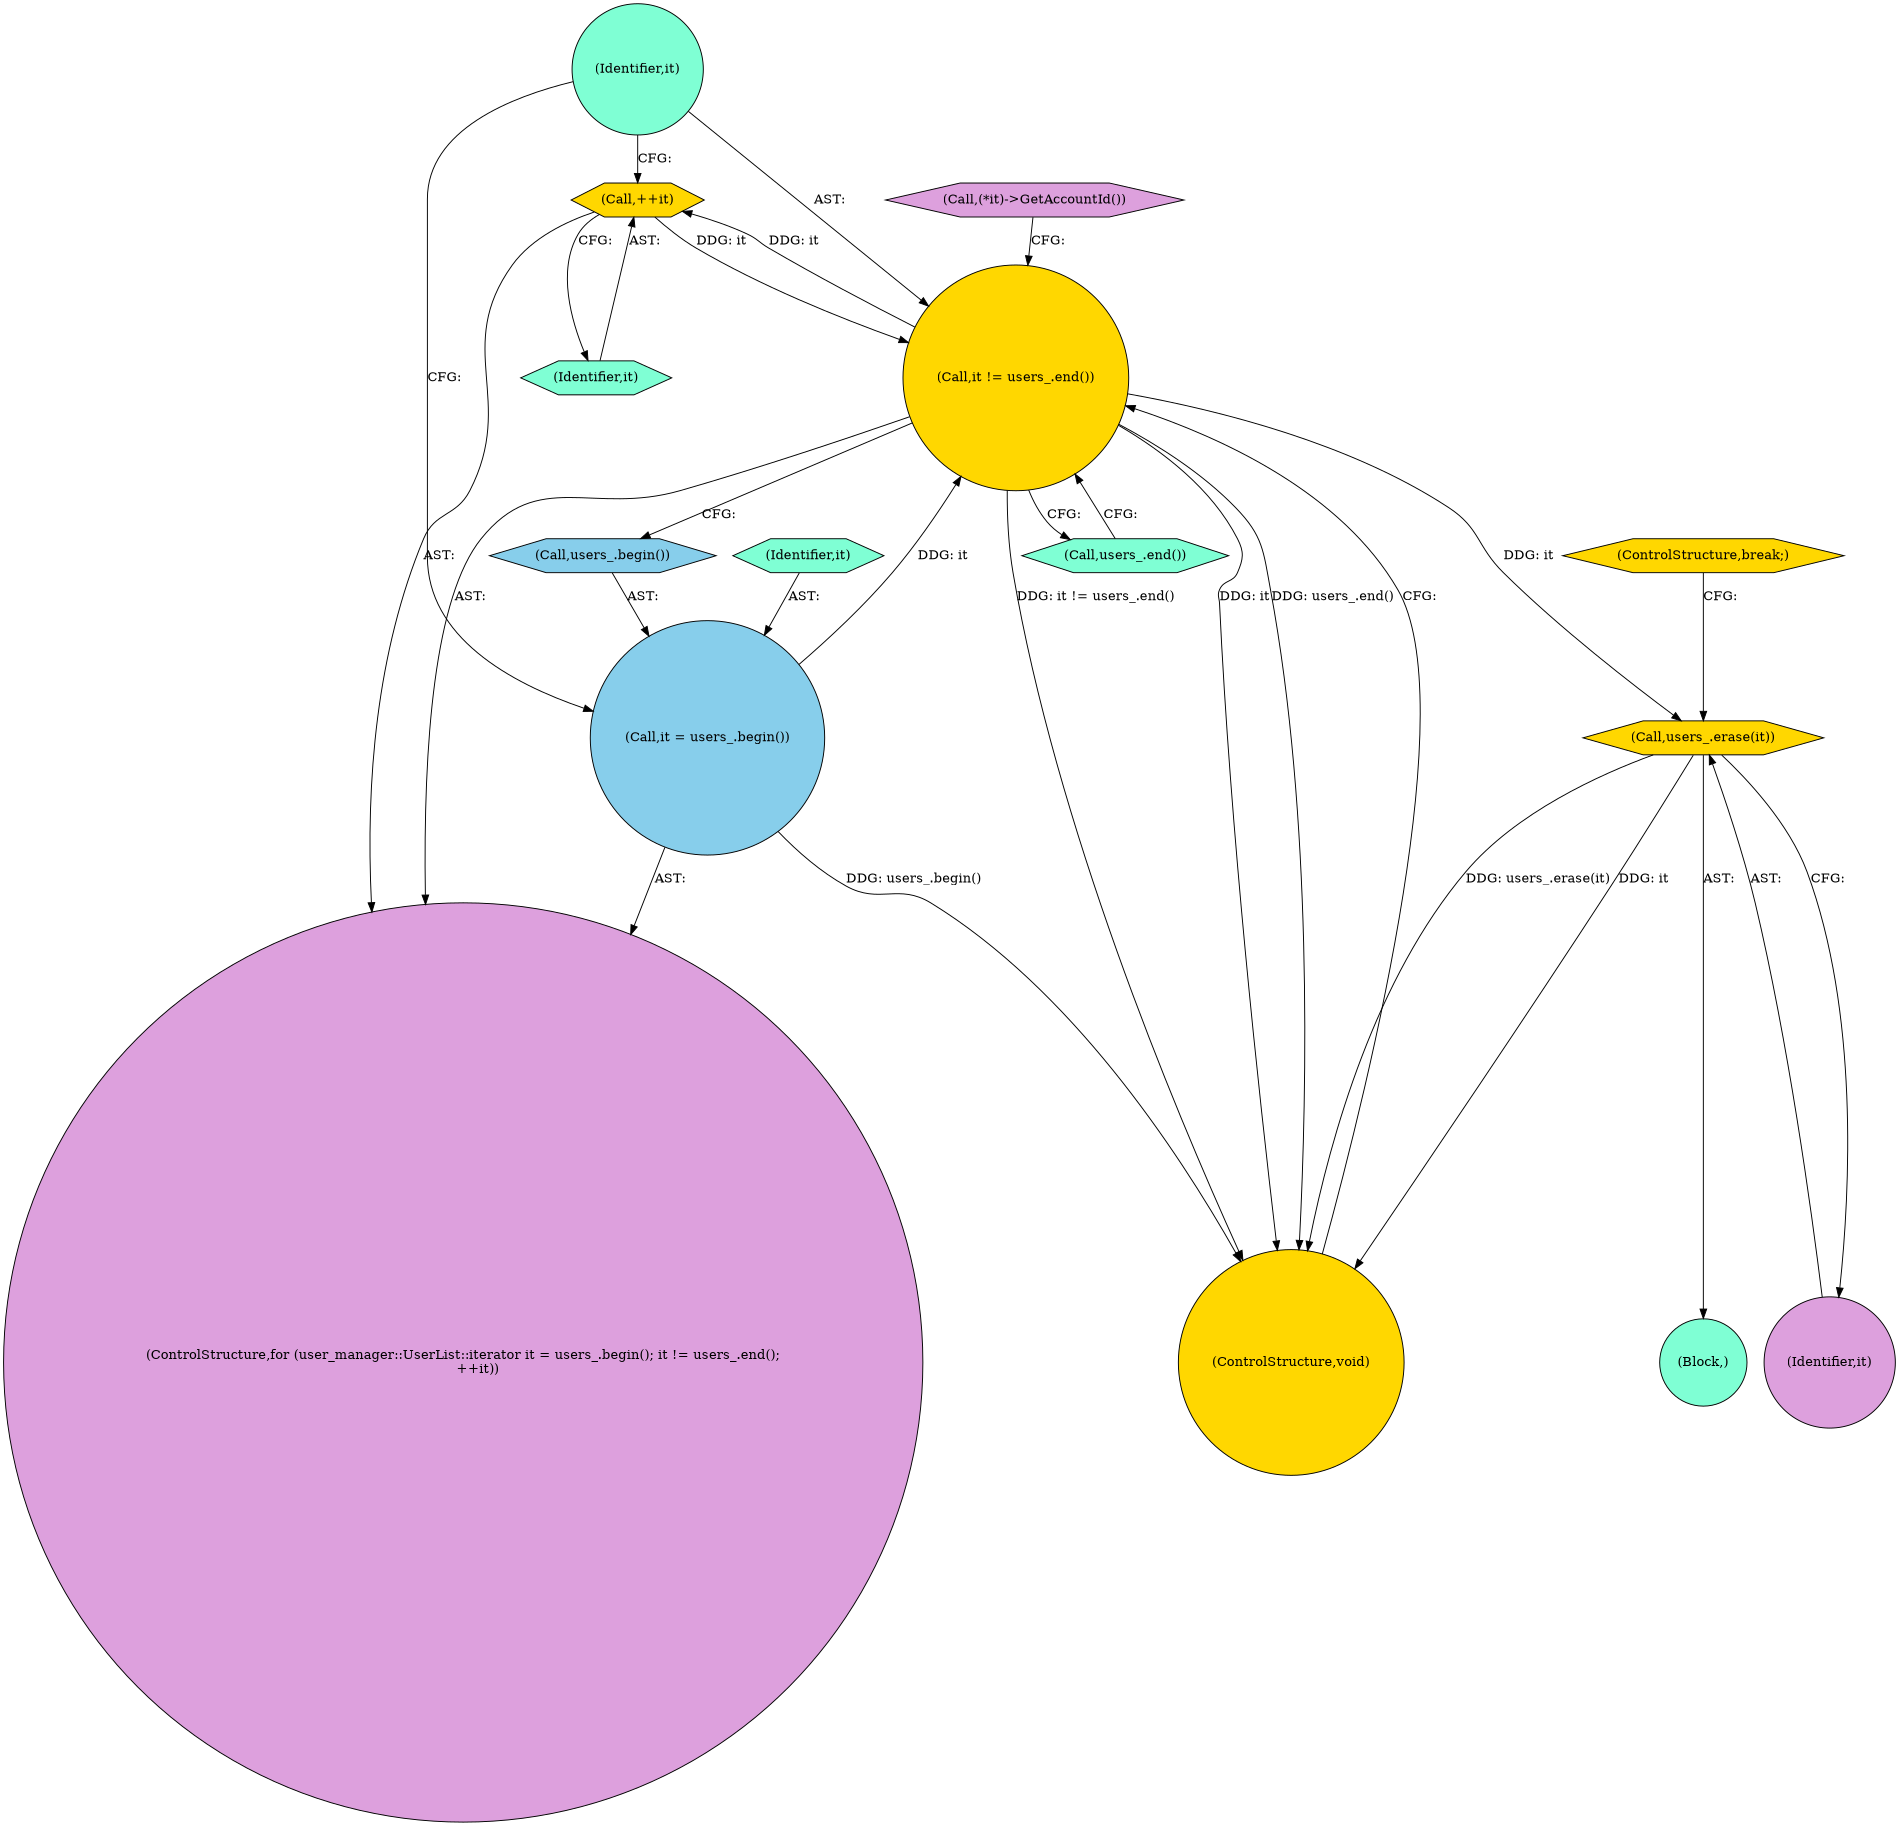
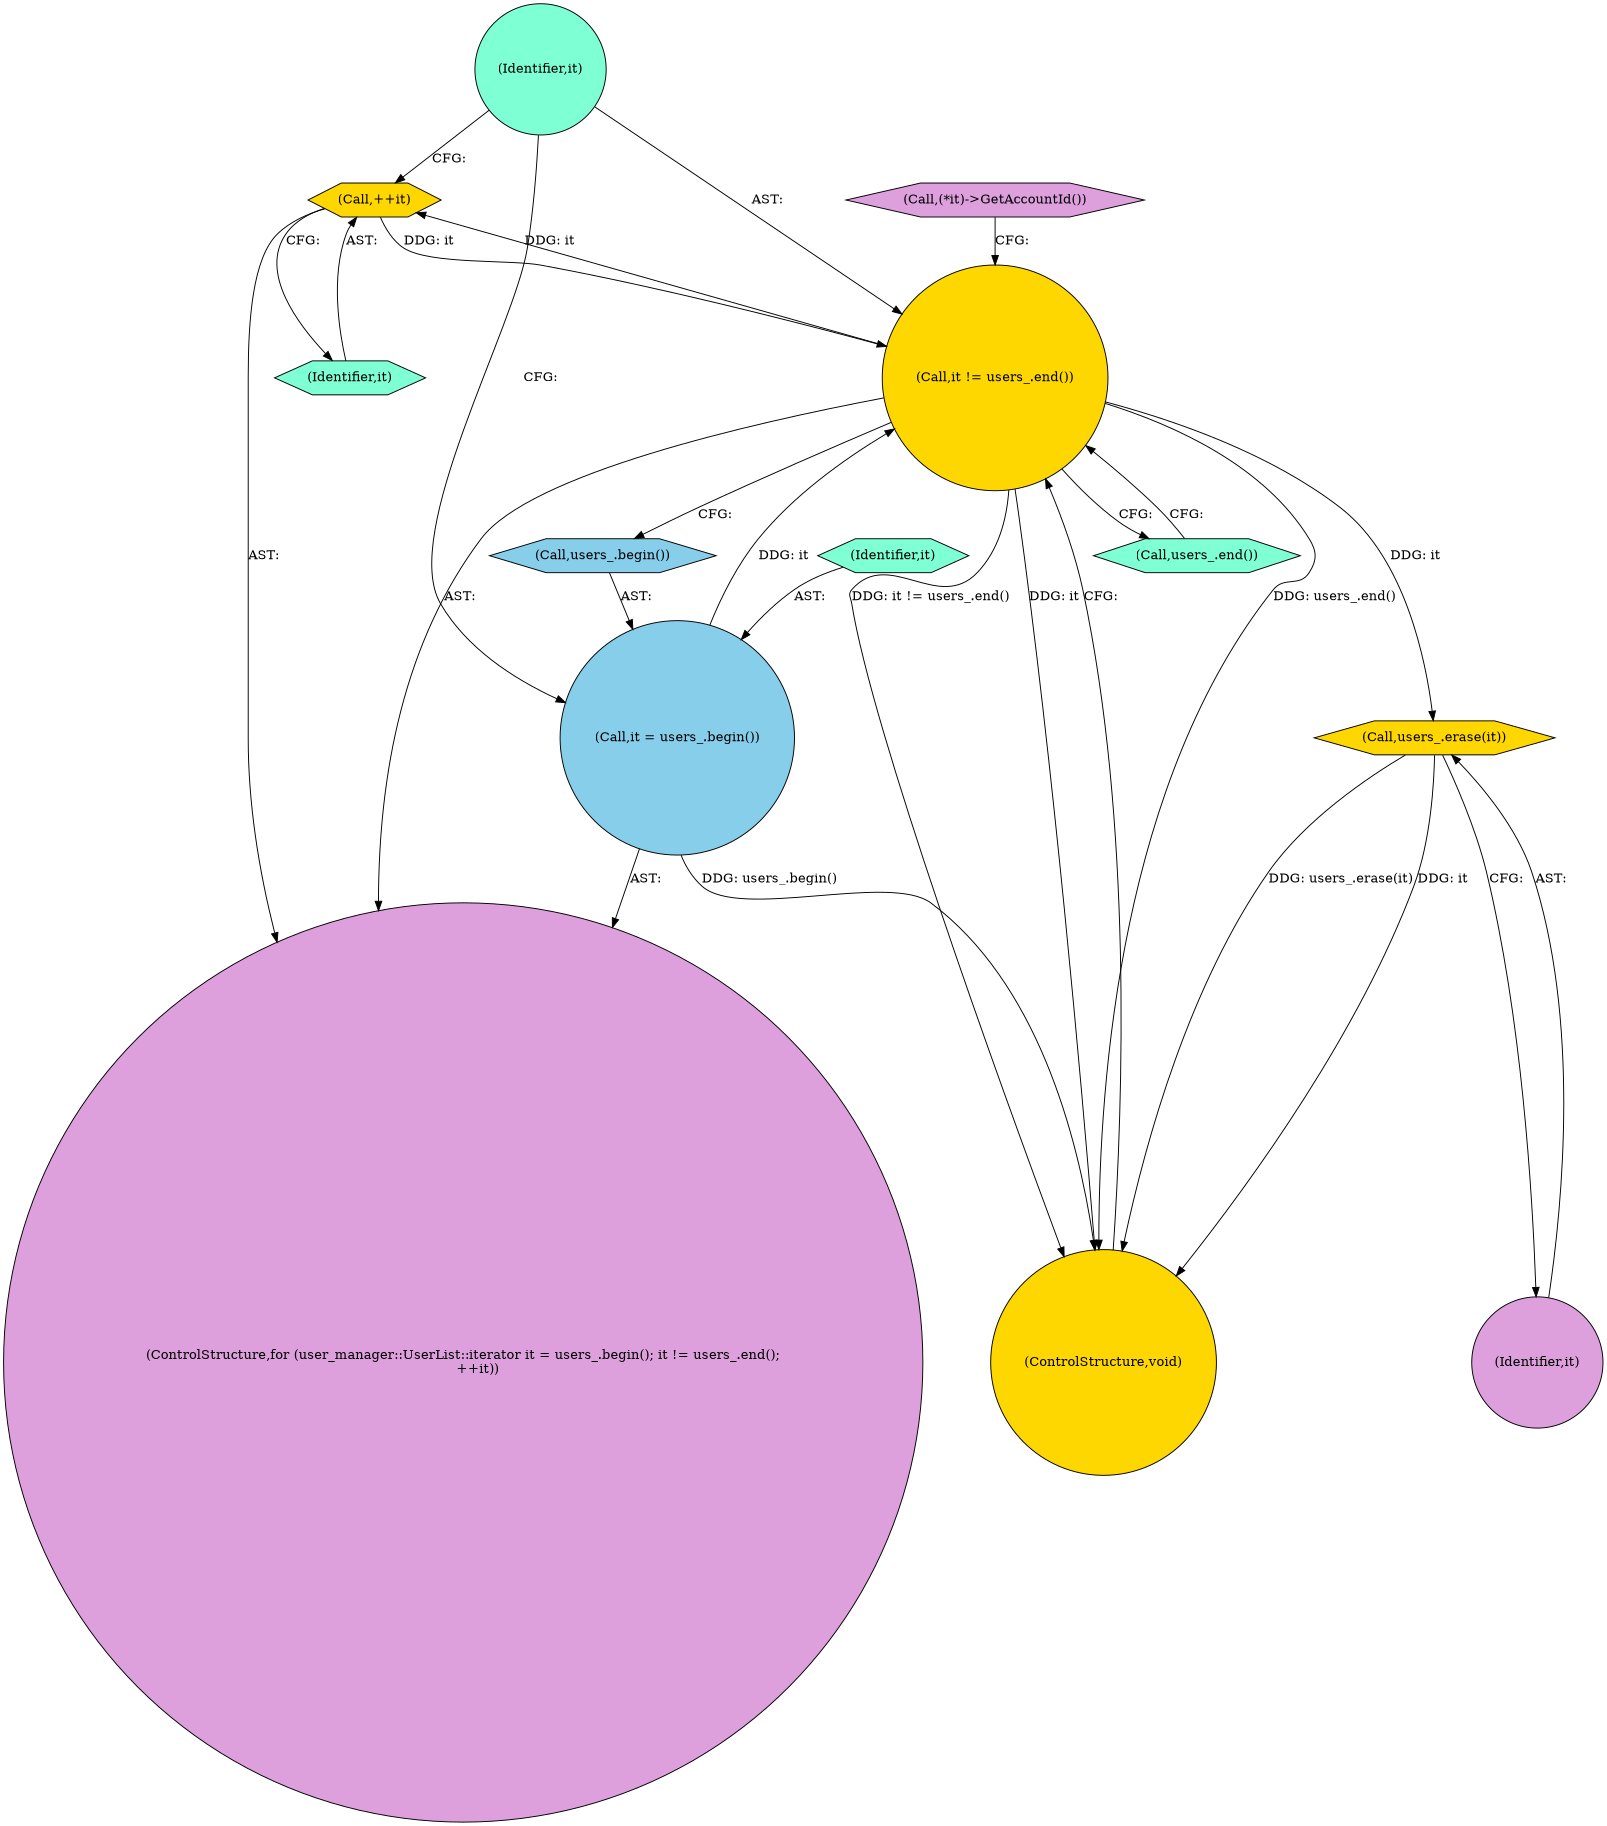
node "(ControlStructure,break;)": removed
node "(Block,)": removed
